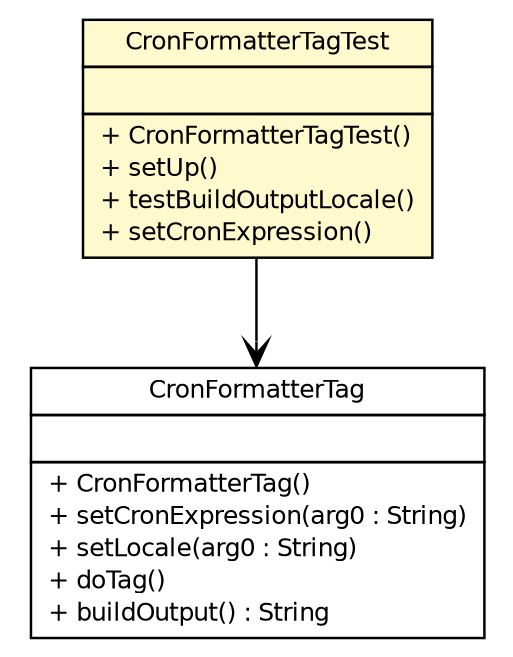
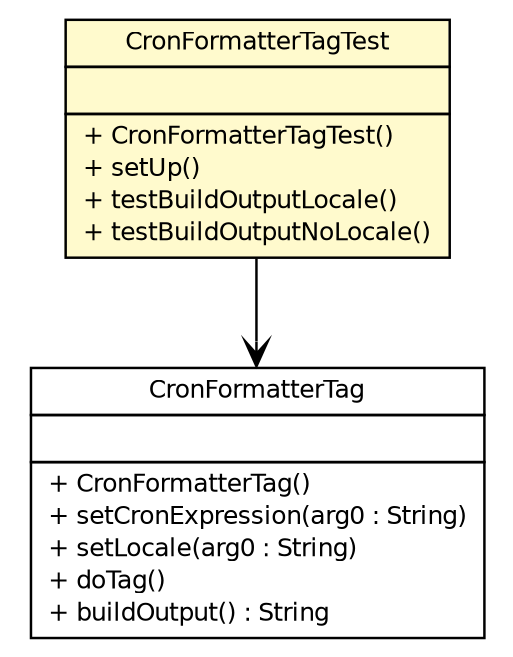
node "CronFormatterTagTest": text "+ setCronExpression()" -> "+ testBuildOutputNoLocale()"
